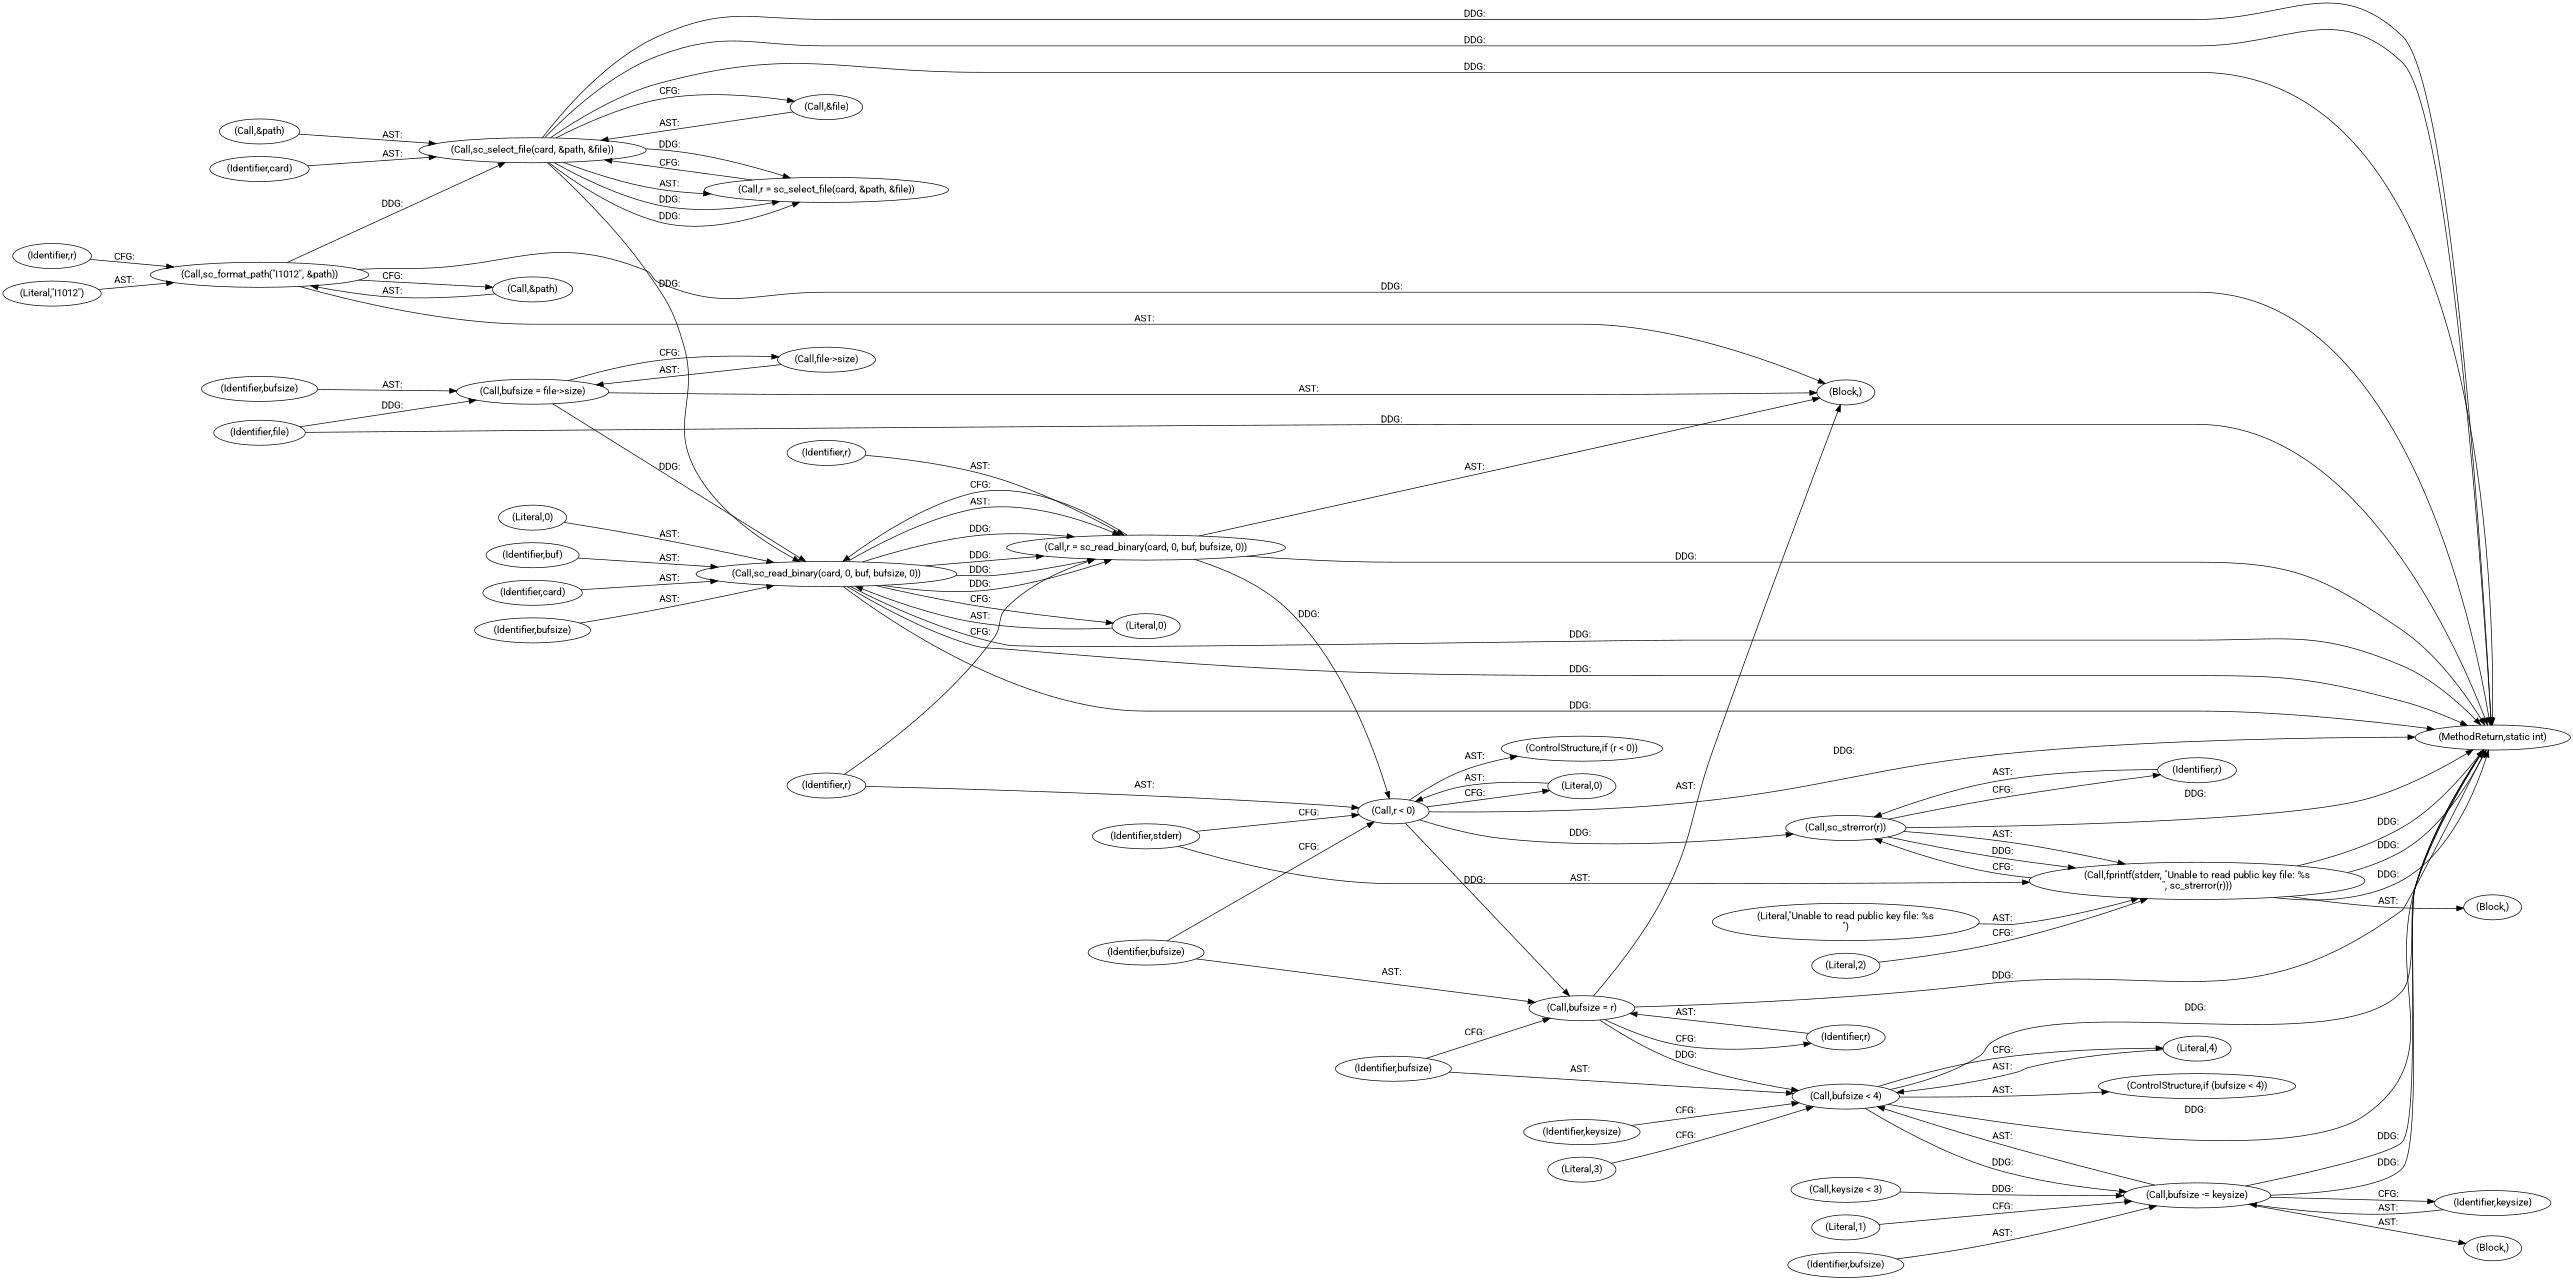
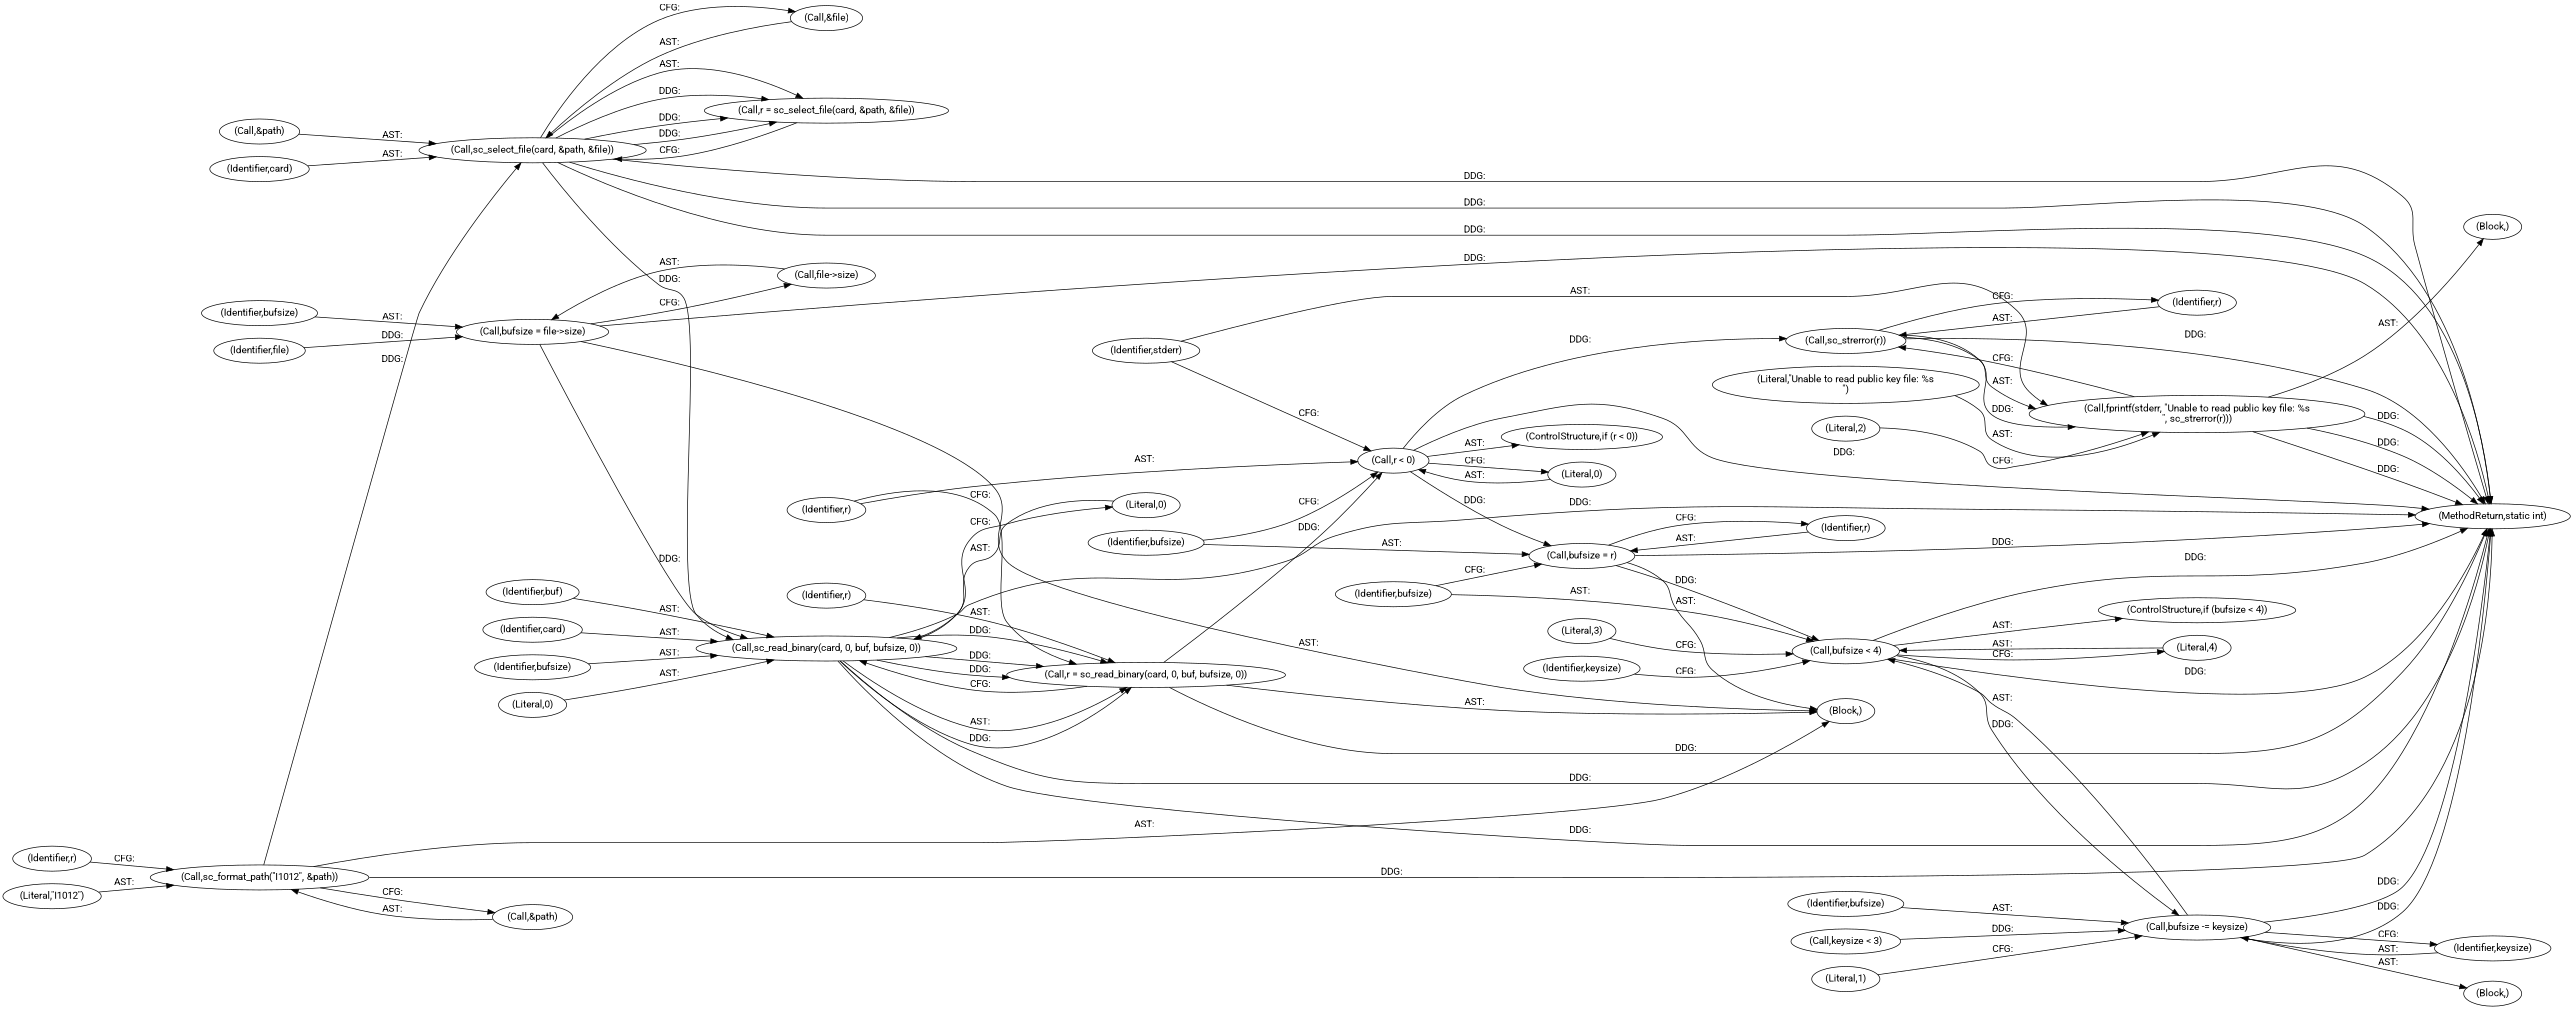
edge "(Identifier,file)" -> "(MethodReturn,static int)": now "(Call,bufsize = file->size)" -> "(MethodReturn,static int)"
